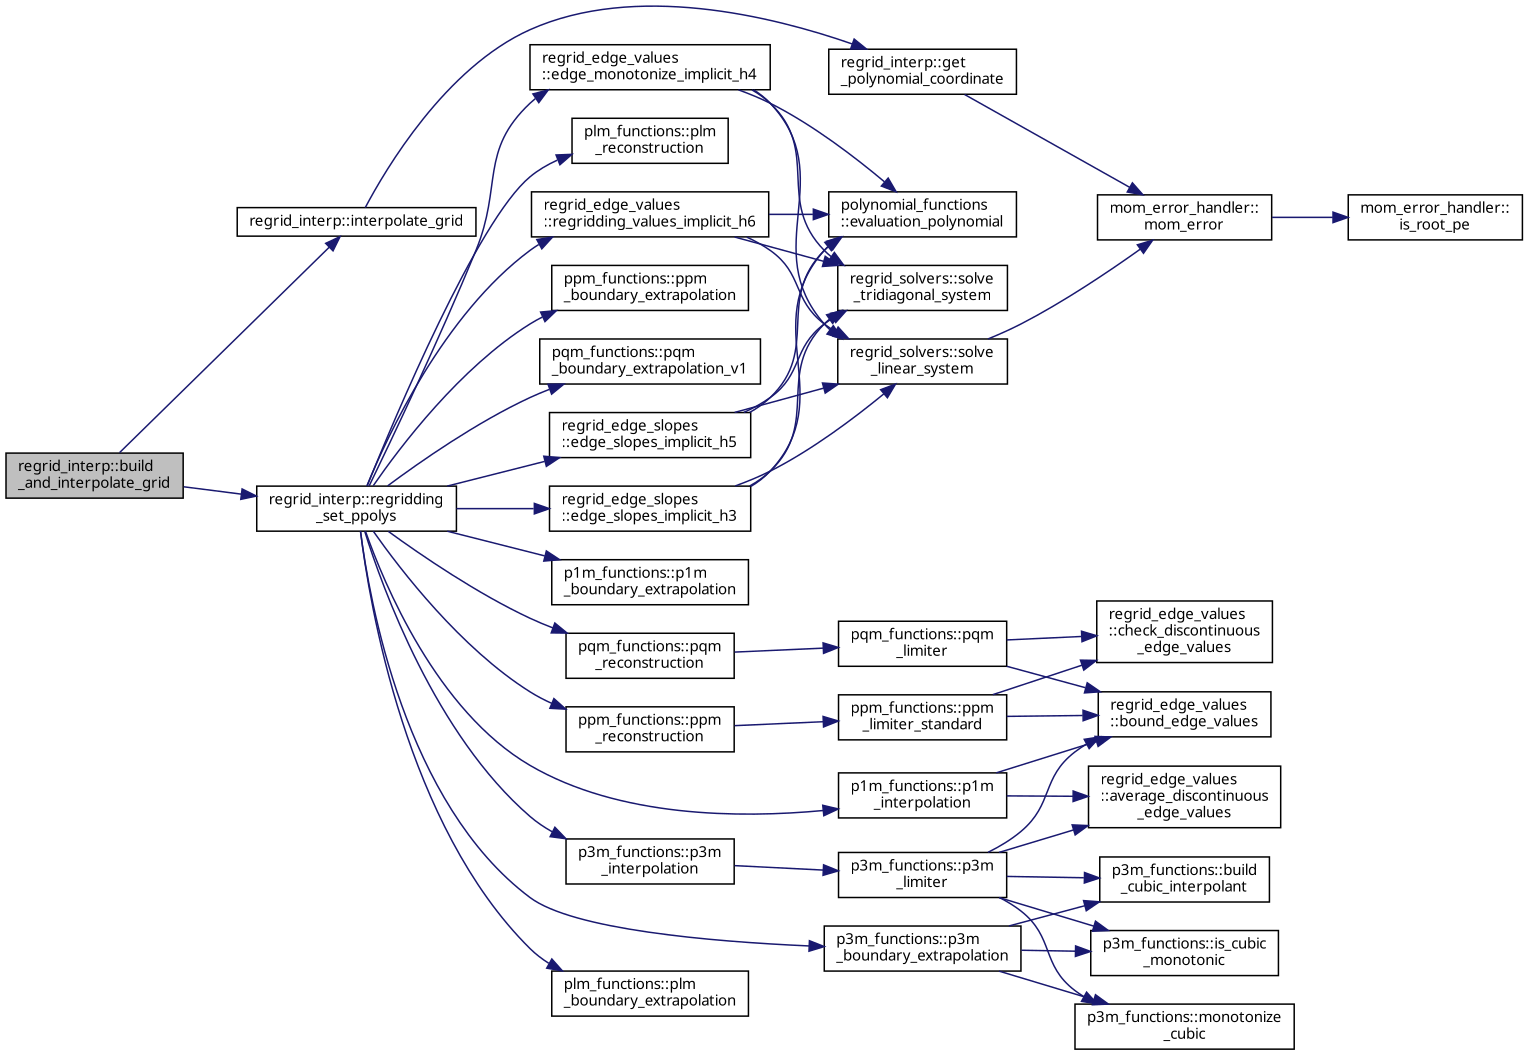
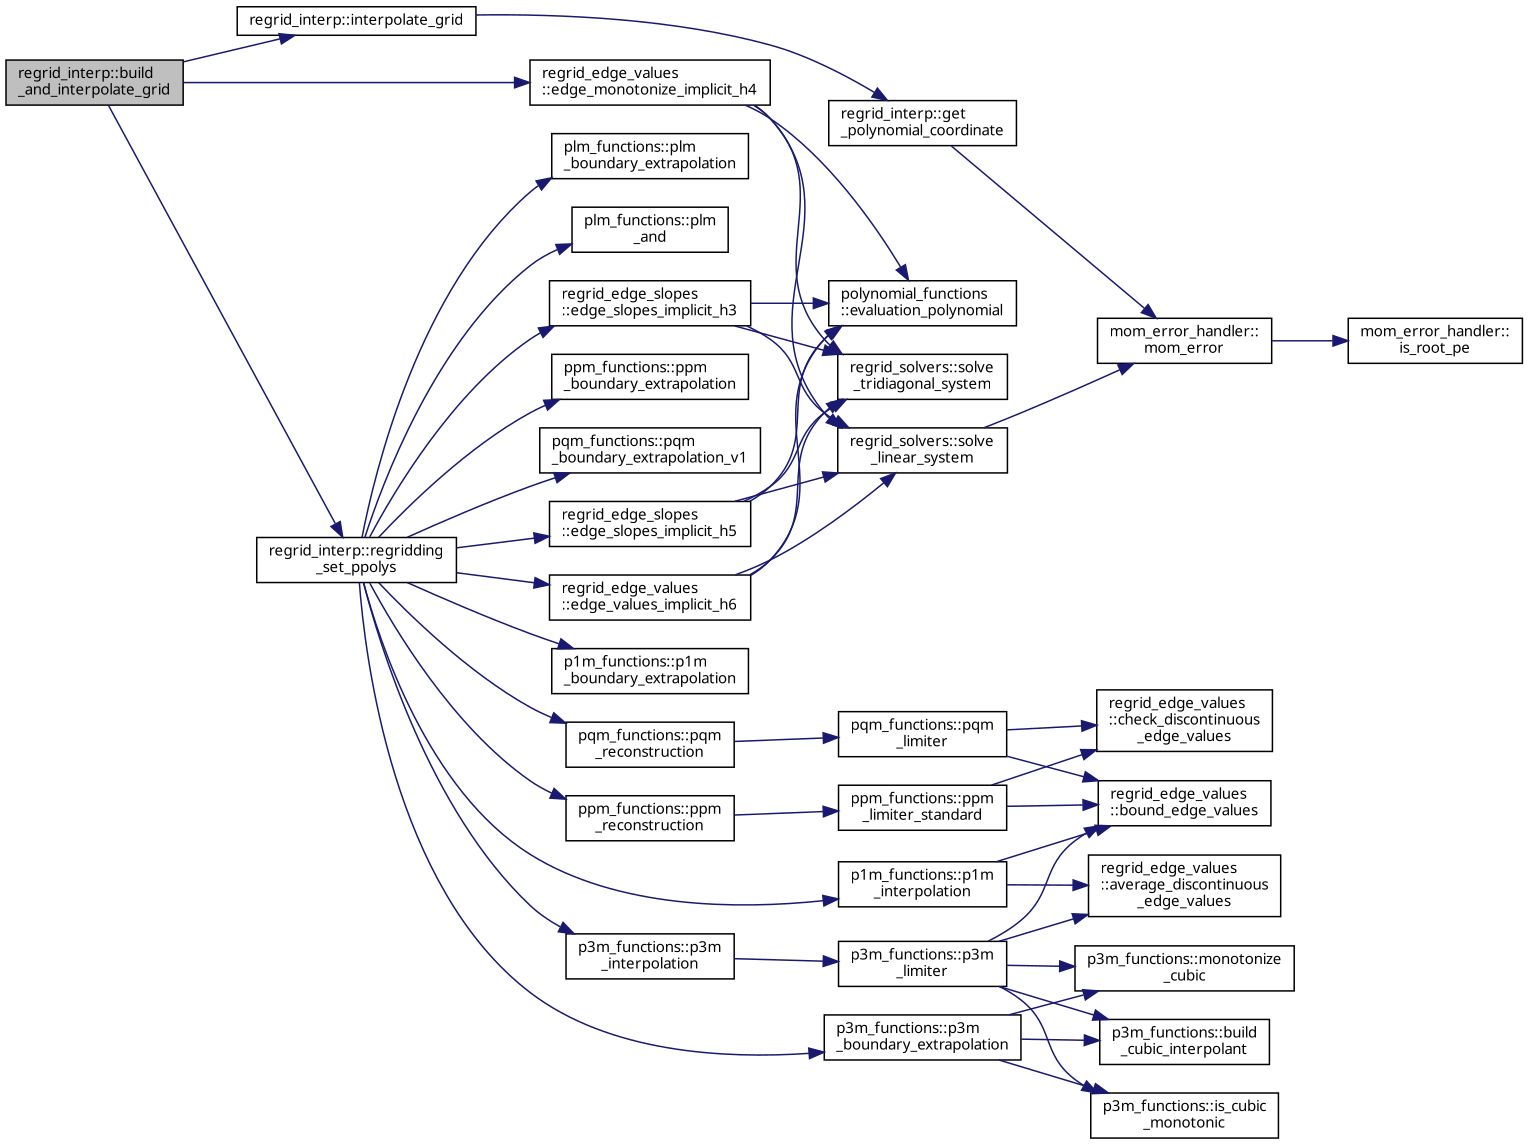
node "plm_functions::plm _reconstruction": label "plm_functions::plm _reconstruction" -> "plm_functions::plm _and"
edge "regrid_interp::regridding _set_ppolys" -> "regrid_edge_values ::edge_monotonize_implicit_h4": now "regrid_interp::build _and_interpolate_grid" -> "regrid_edge_values ::edge_monotonize_implicit_h4"
node "regrid_edge_values ::regridding_values_implicit_h6": label "regrid_edge_values ::regridding_values_implicit_h6" -> "regrid_edge_values ::edge_values_implicit_h6"
